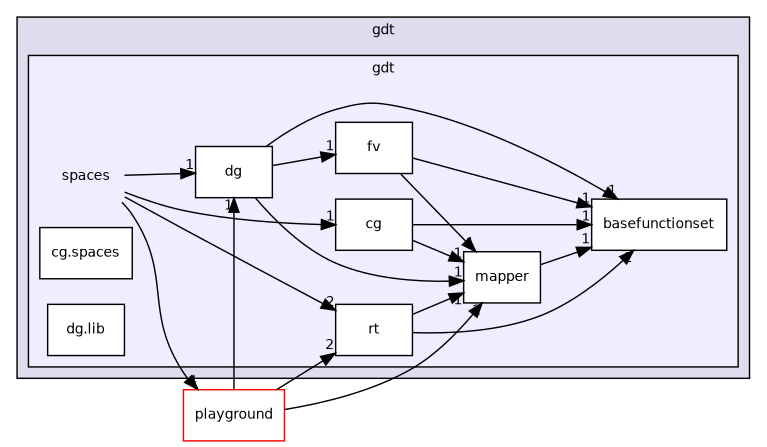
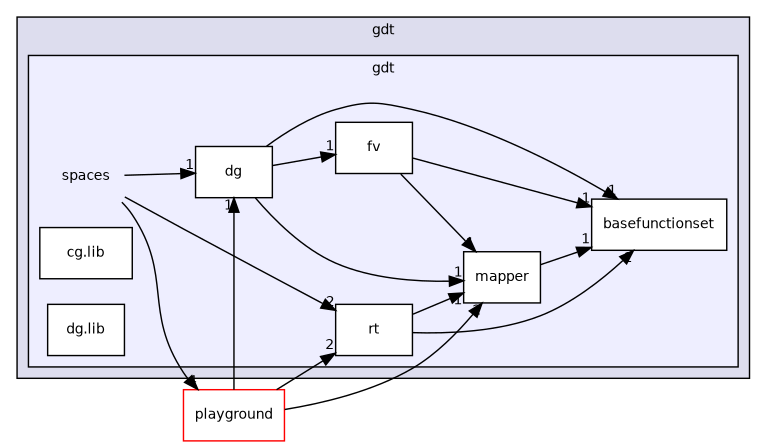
node "cg": removed
node "cg.spaces": label "cg.spaces" -> "cg.lib"
